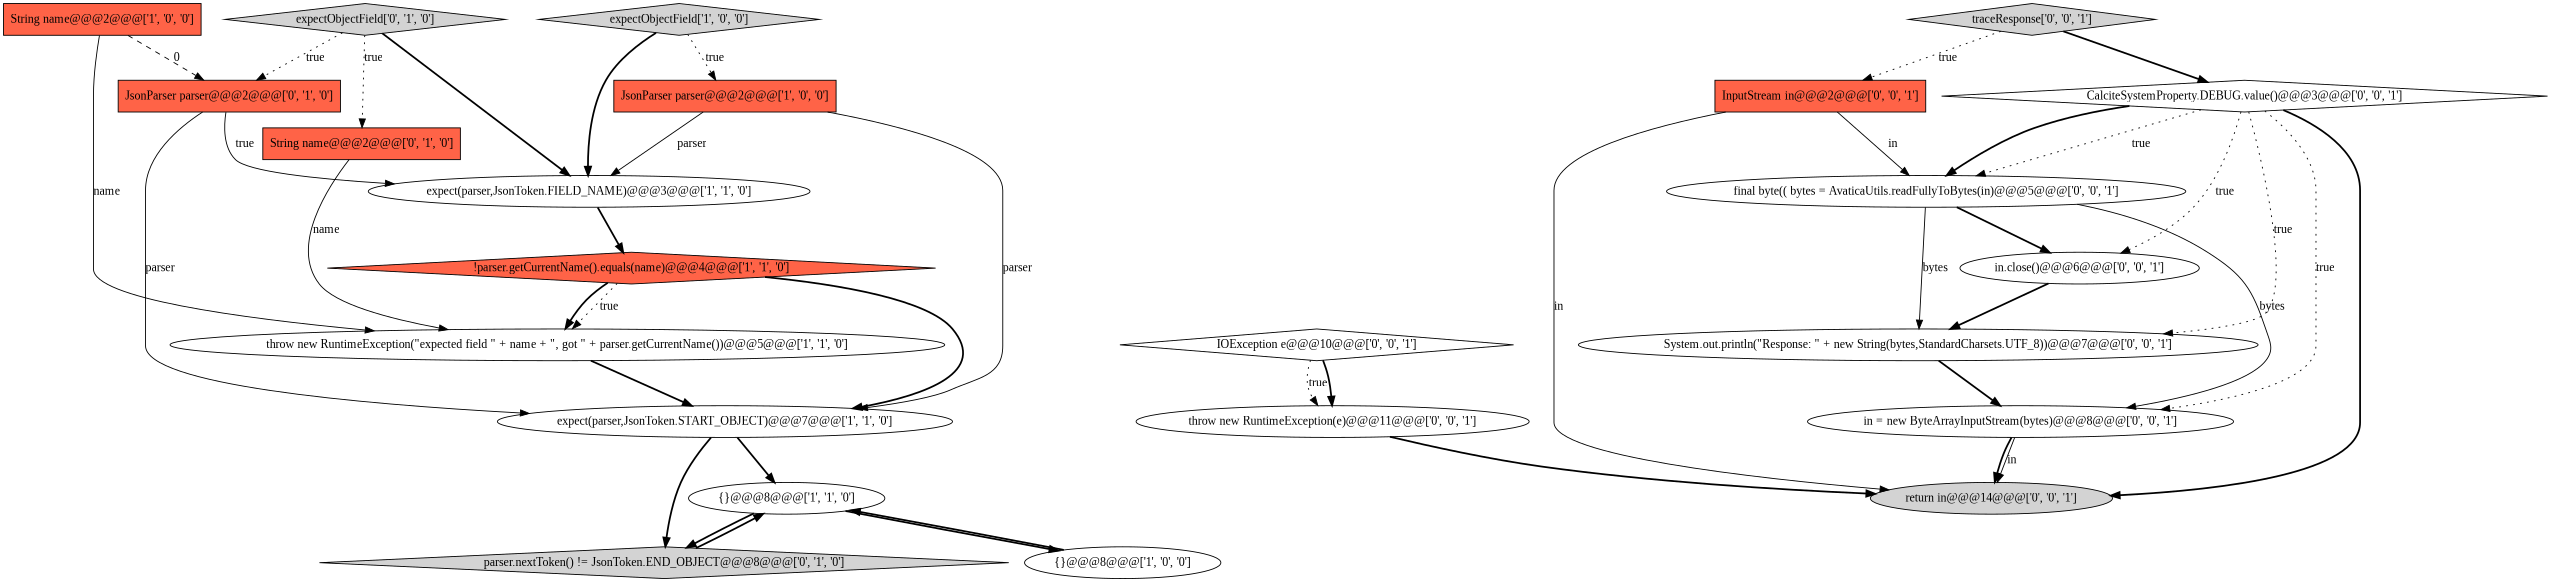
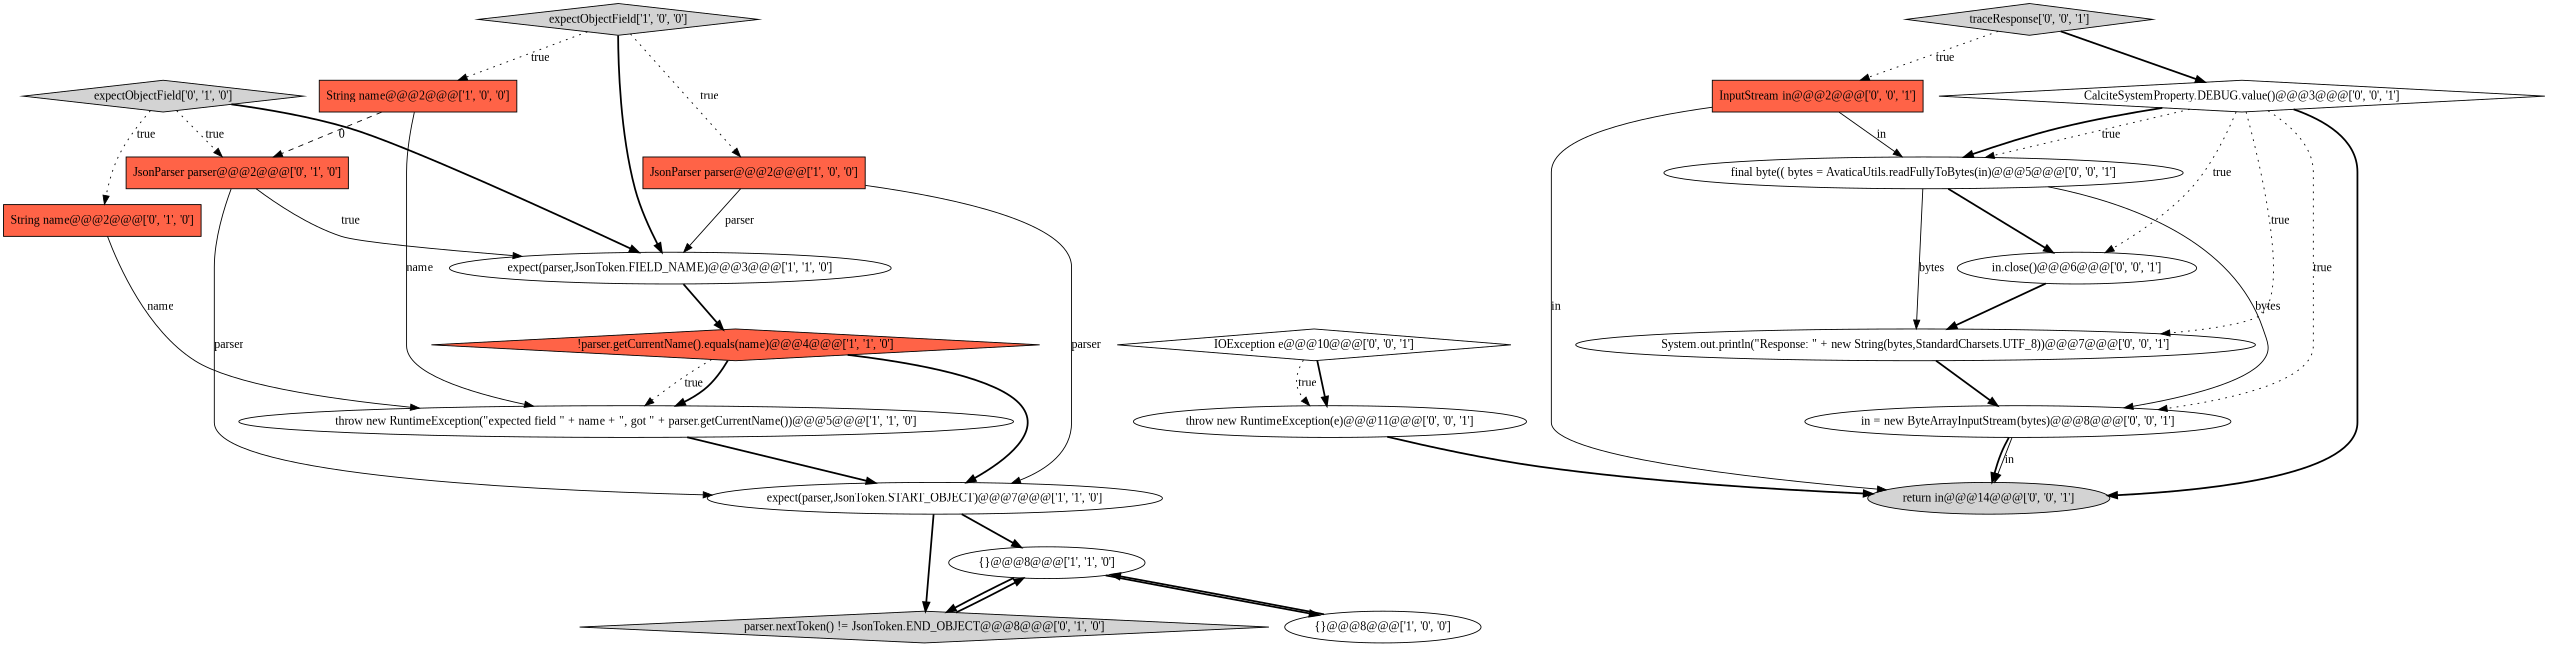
edge "expectObjectField['1', '0', '0']" -> "String name@@@2@@@['1', '0', '0']": added, label "true"
